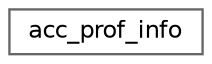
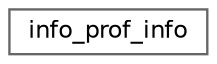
node "acc_prof_info": label "acc_prof_info" -> "info_prof_info"
